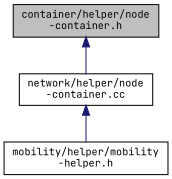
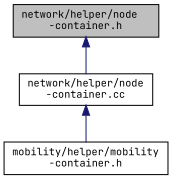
node "container/helper/node -container.h": label "container/helper/node -container.h" -> "network/helper/node -container.h"
node "mobility/helper/mobility -helper.h": label "mobility/helper/mobility -helper.h" -> "mobility/helper/mobility -container.h"
